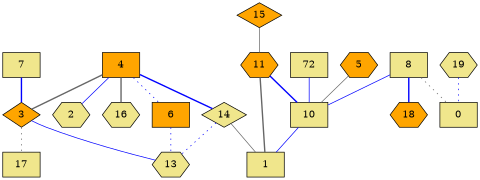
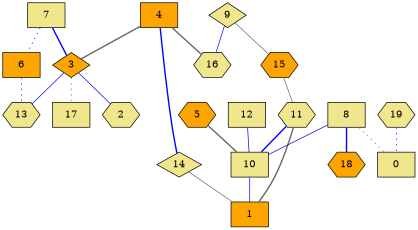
node "9": added
node "15": shape diamond -> hexagon
node "11": fillcolor orange -> khaki
node "72": label "72" -> "12"
edge "5" -- "10": style solid -> bold
edge "4" -- "6": now "7" -- "6"
edge "4" -- "2": now "3" -- "2"
edge "14" -- "13": removed
node "1": fillcolor khaki -> orange
